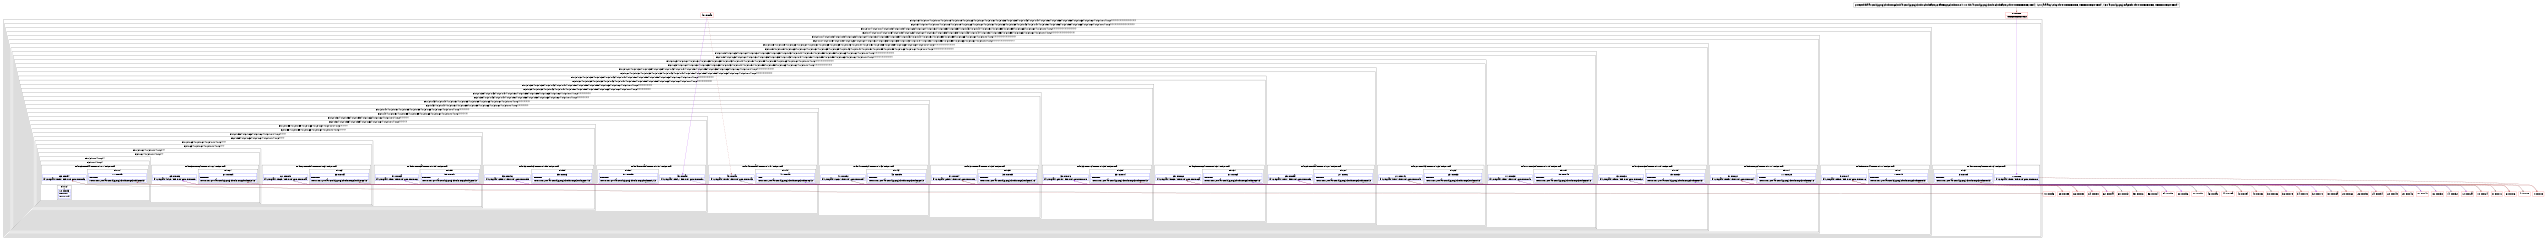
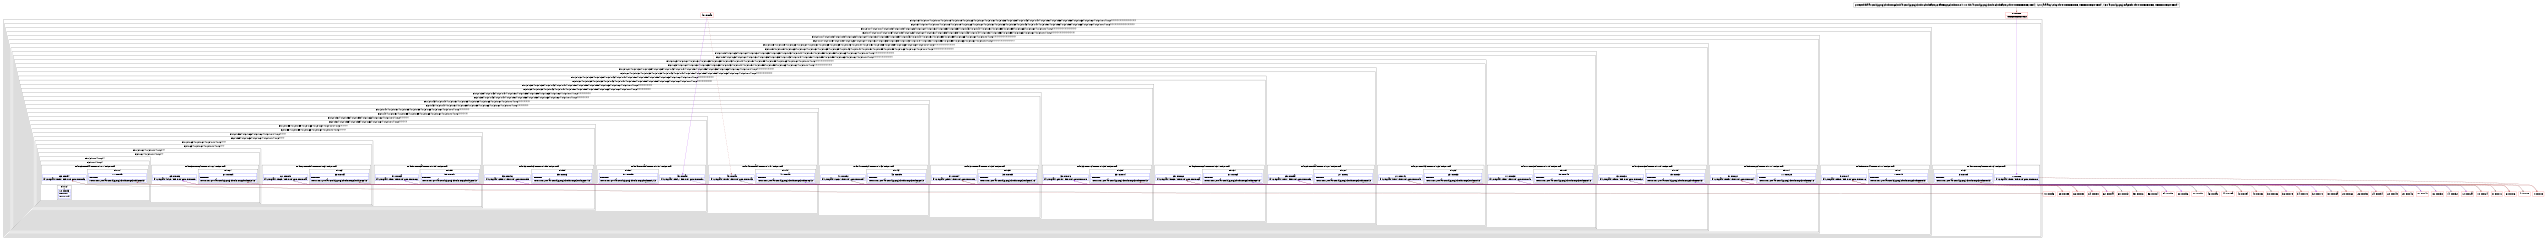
node "47: 0x00a7": text "MTH" -> "RETURN"
